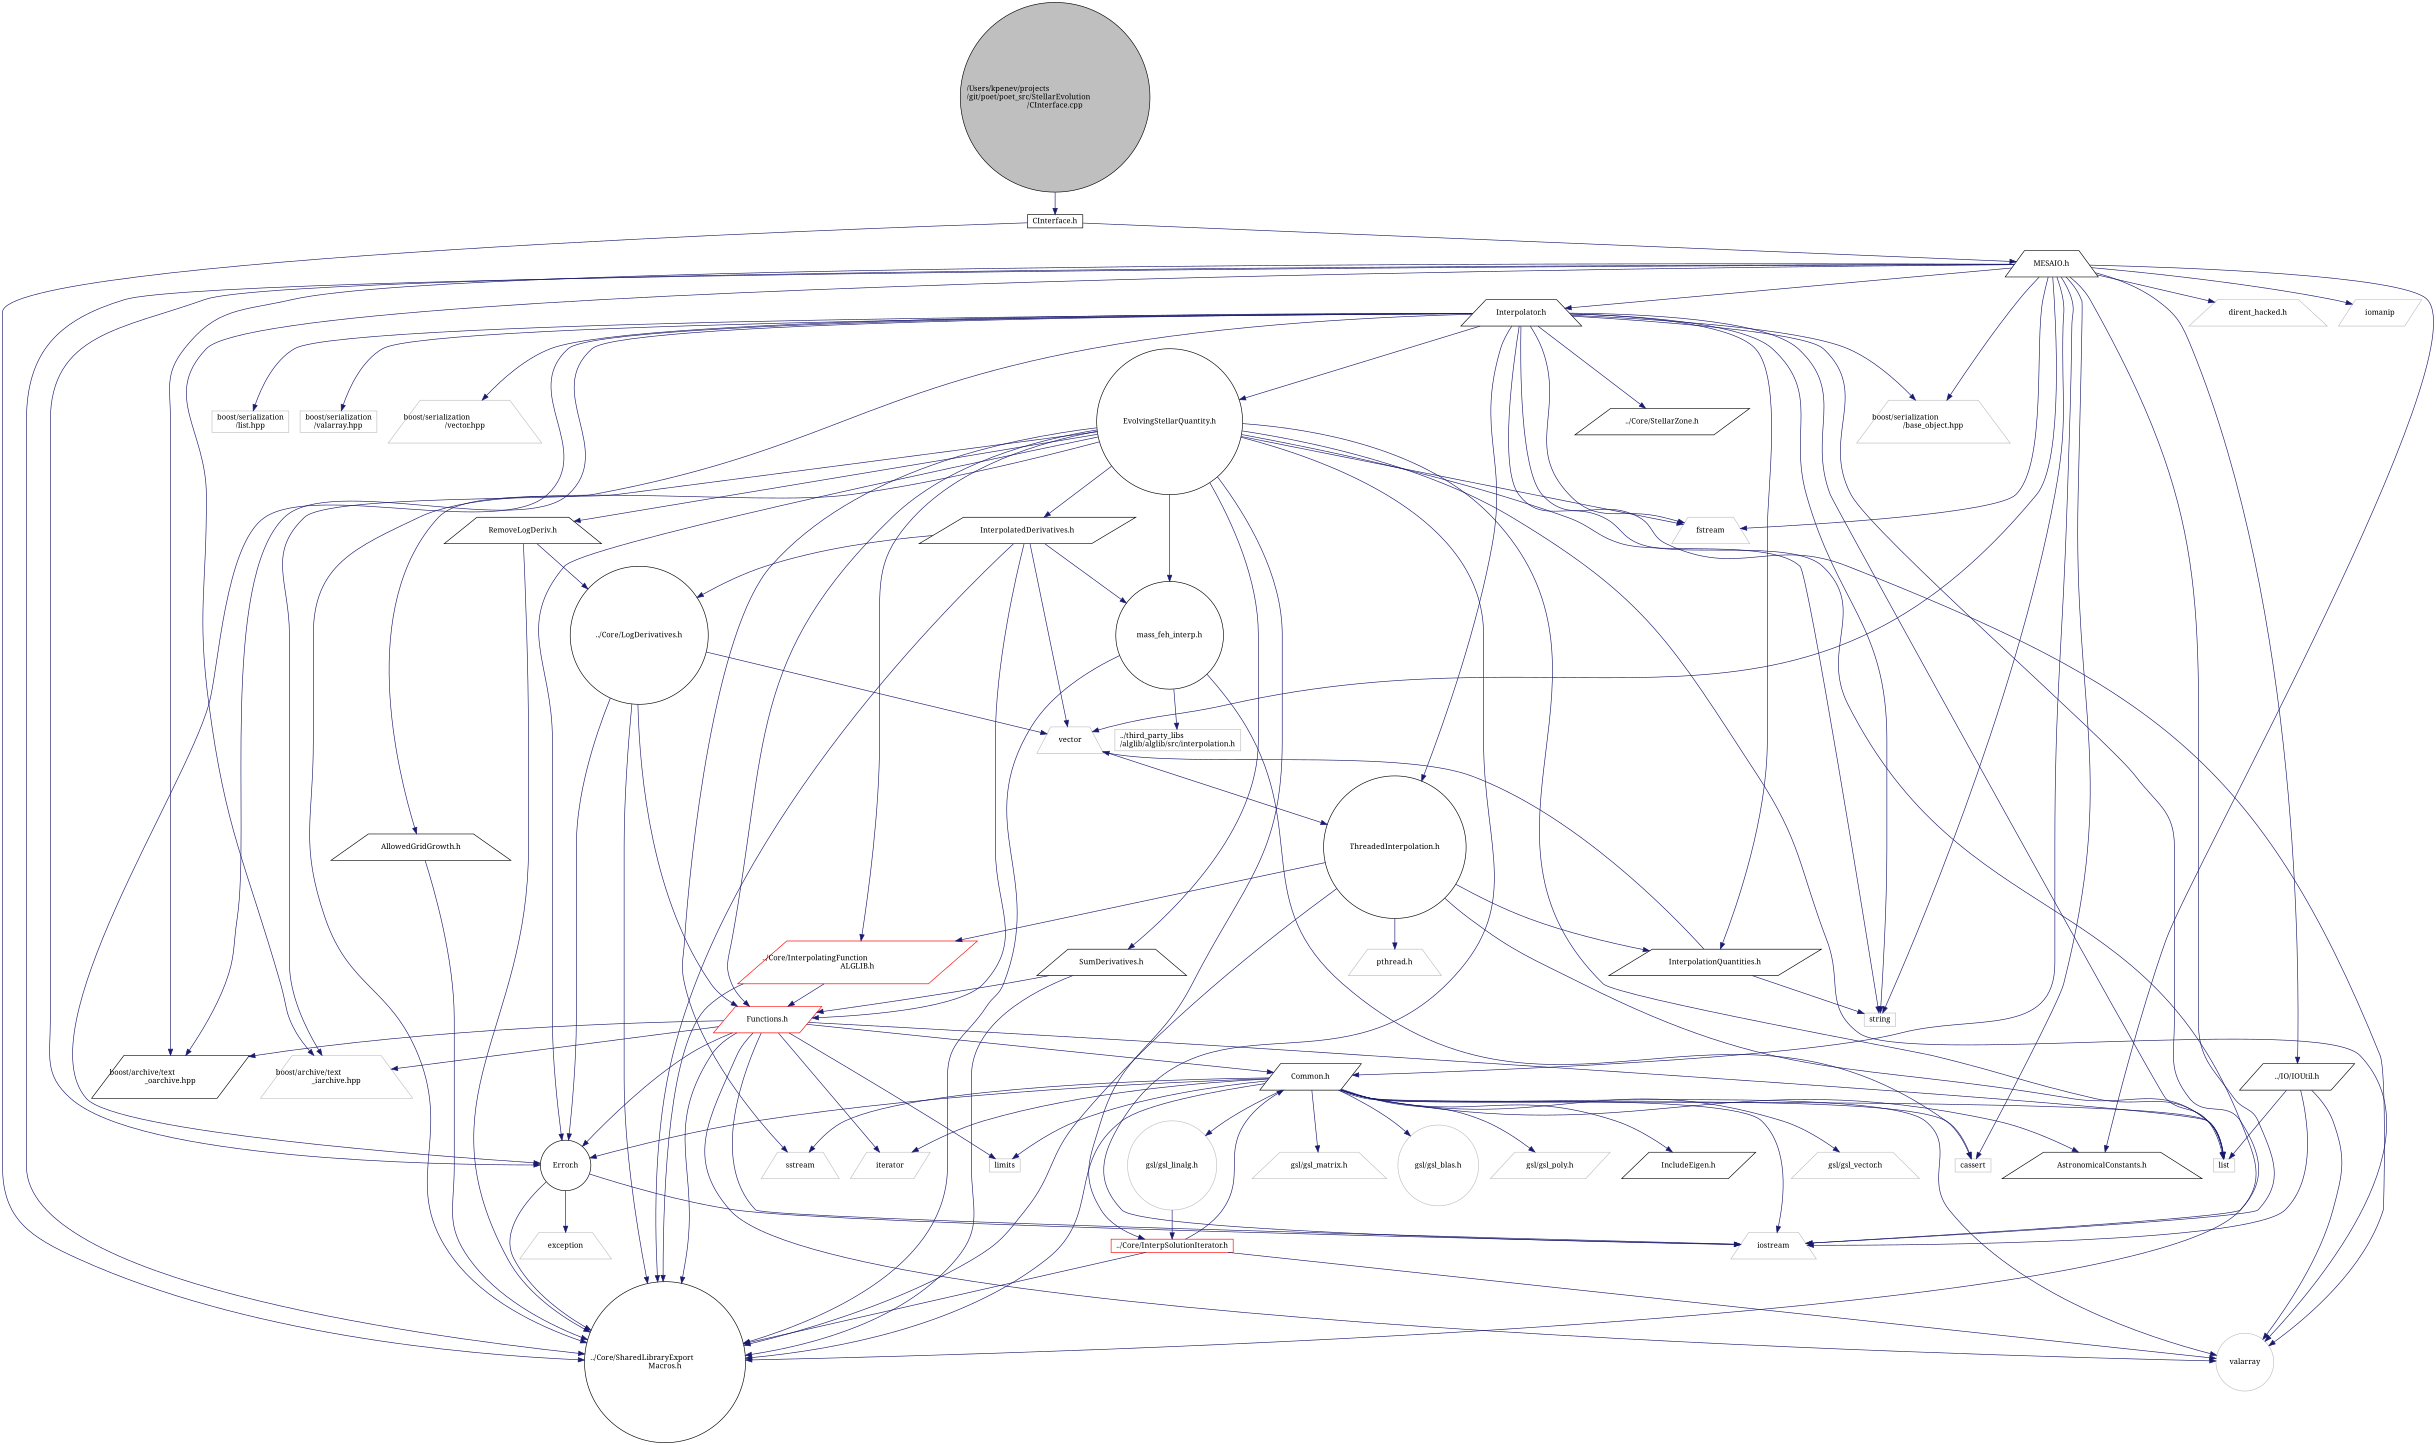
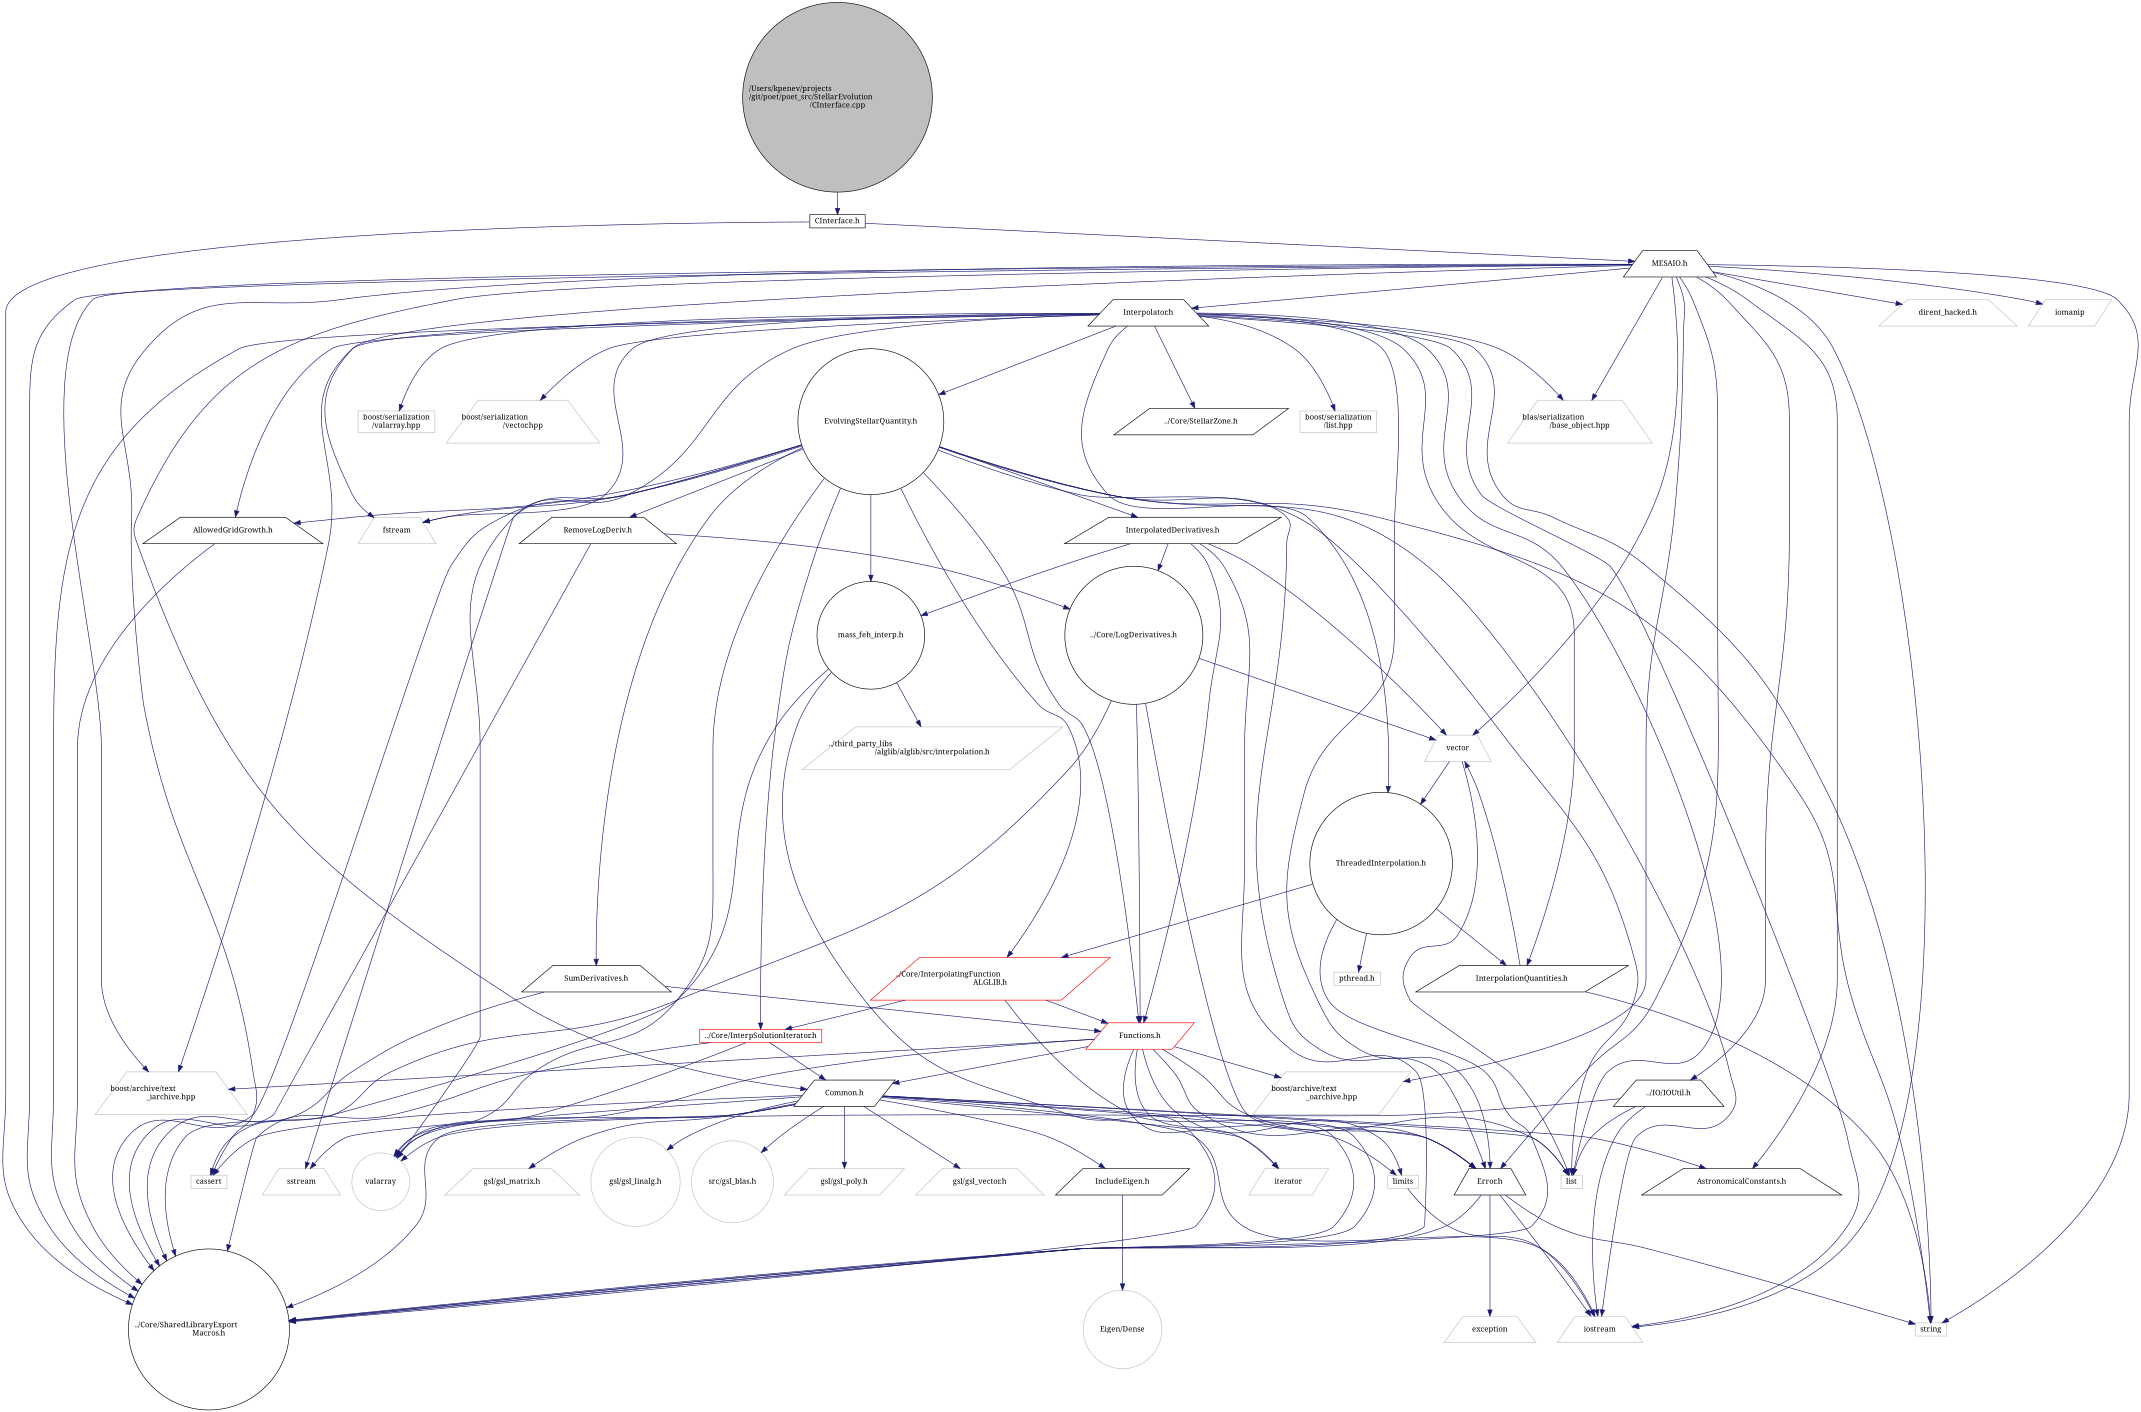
edge "Interpolator.h" -> "boost/archive/text _oarchive.hpp": now "Interpolator.h" -> "AllowedGridGrowth.h"
node "boost/serialization /base_object.hpp": label "boost/serialization /base_object.hpp" -> "blas/serialization /base_object.hpp"
node "../third_party_libs /alglib/alglib/src/interpolation.h": shape box -> parallelogram
node "pthread.h": shape trapezium -> box
edge "ThreadedInterpolation.h" -> "list": now "vector" -> "list"
node "boost/archive/text _oarchive.hpp": color black -> grey75
node "../IO/IOUtil.h": shape parallelogram -> trapezium
node "Error.h": shape circle -> trapezium
node "gsl/gsl_blas.h": label "gsl/gsl_blas.h" -> "src/gsl_blas.h"
edge "gsl/gsl_linalg.h" -> "../Core/InterpSolutionIterator.h": now "../Core/InterpolatingFunction ALGLIB.h" -> "../Core/InterpSolutionIterator.h"
edge "Functions.h" -> "iostream": now "limits" -> "iostream"
edge "Error.h" -> "string": added
node "Eigen/Dense": added
